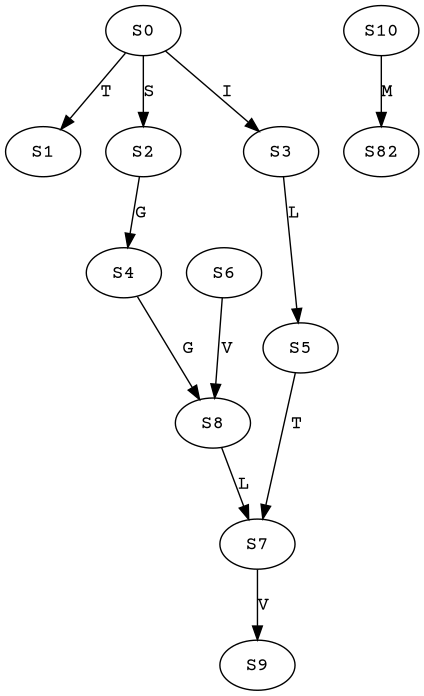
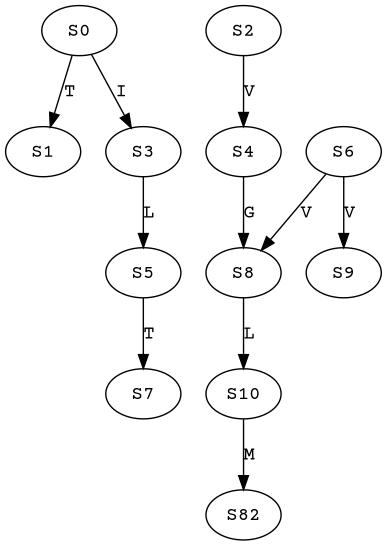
edge "S0" -> "S2": removed, label "S"
edge "S2" -> "S4": label "G" -> "V"
edge "S8" -> "S7": now "S8" -> "S10"
edge "S7" -> "S9": now "S6" -> "S9"
